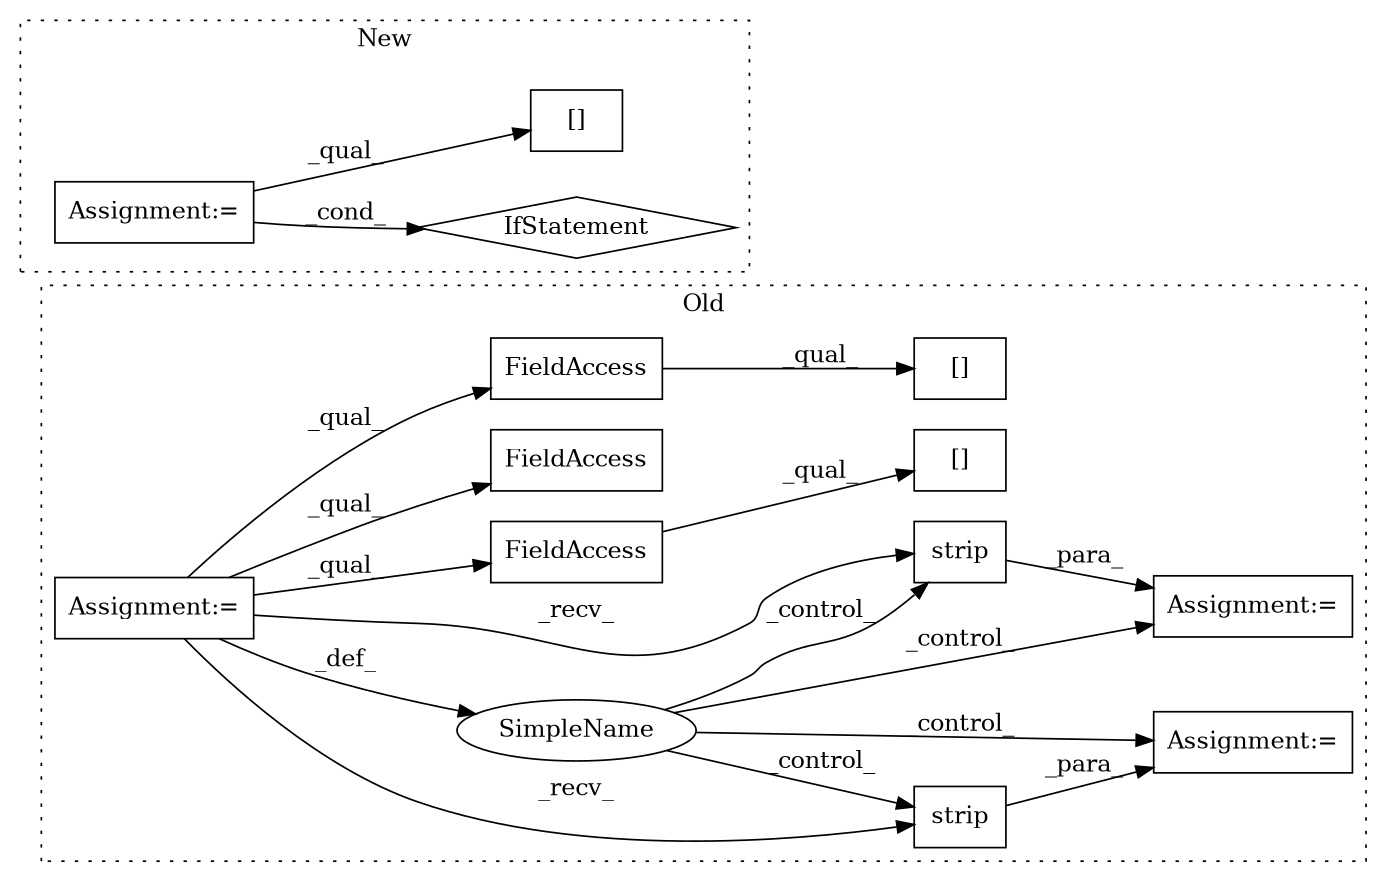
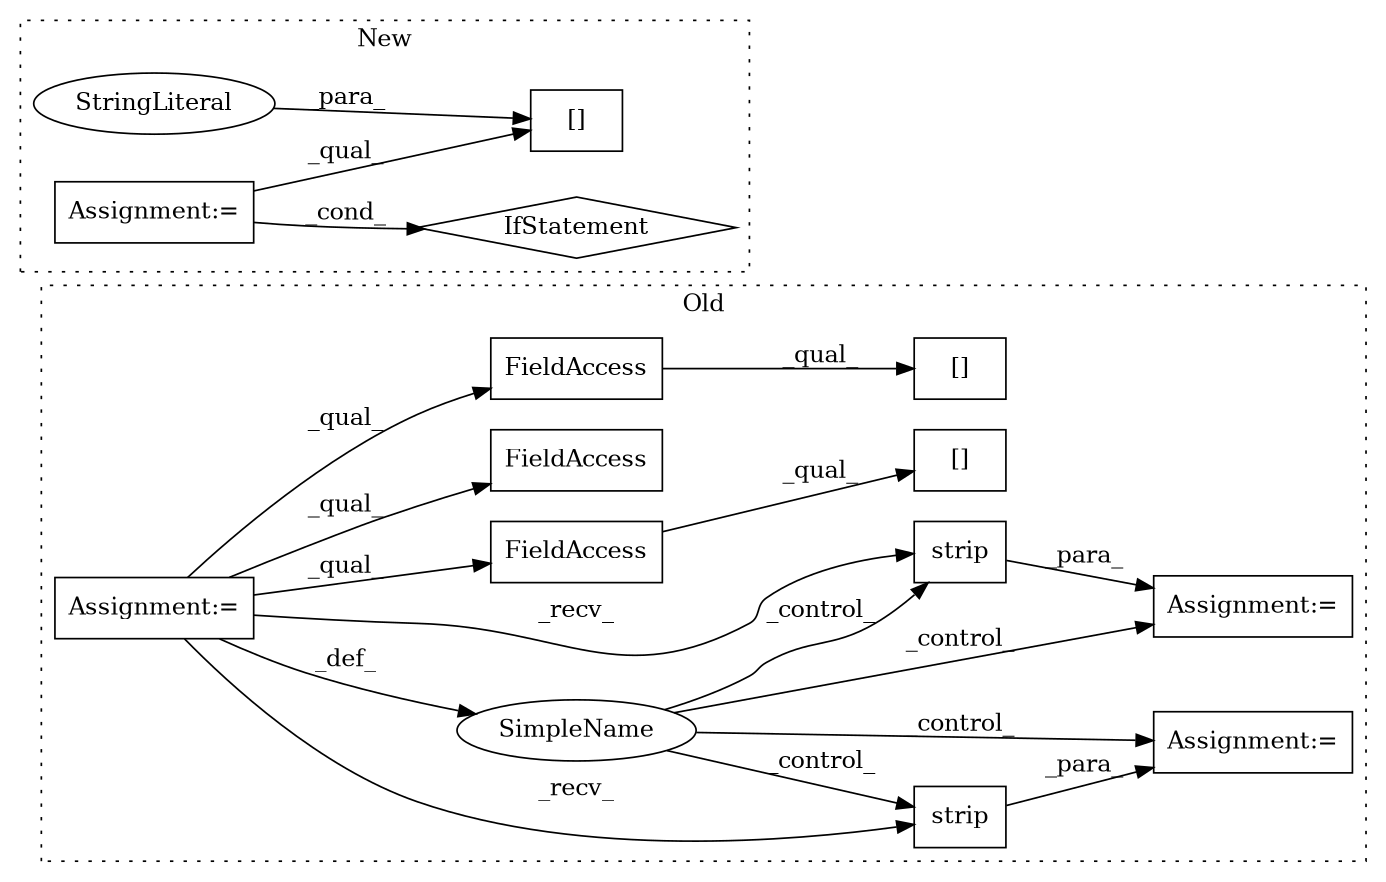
node "StringLiteral": added
